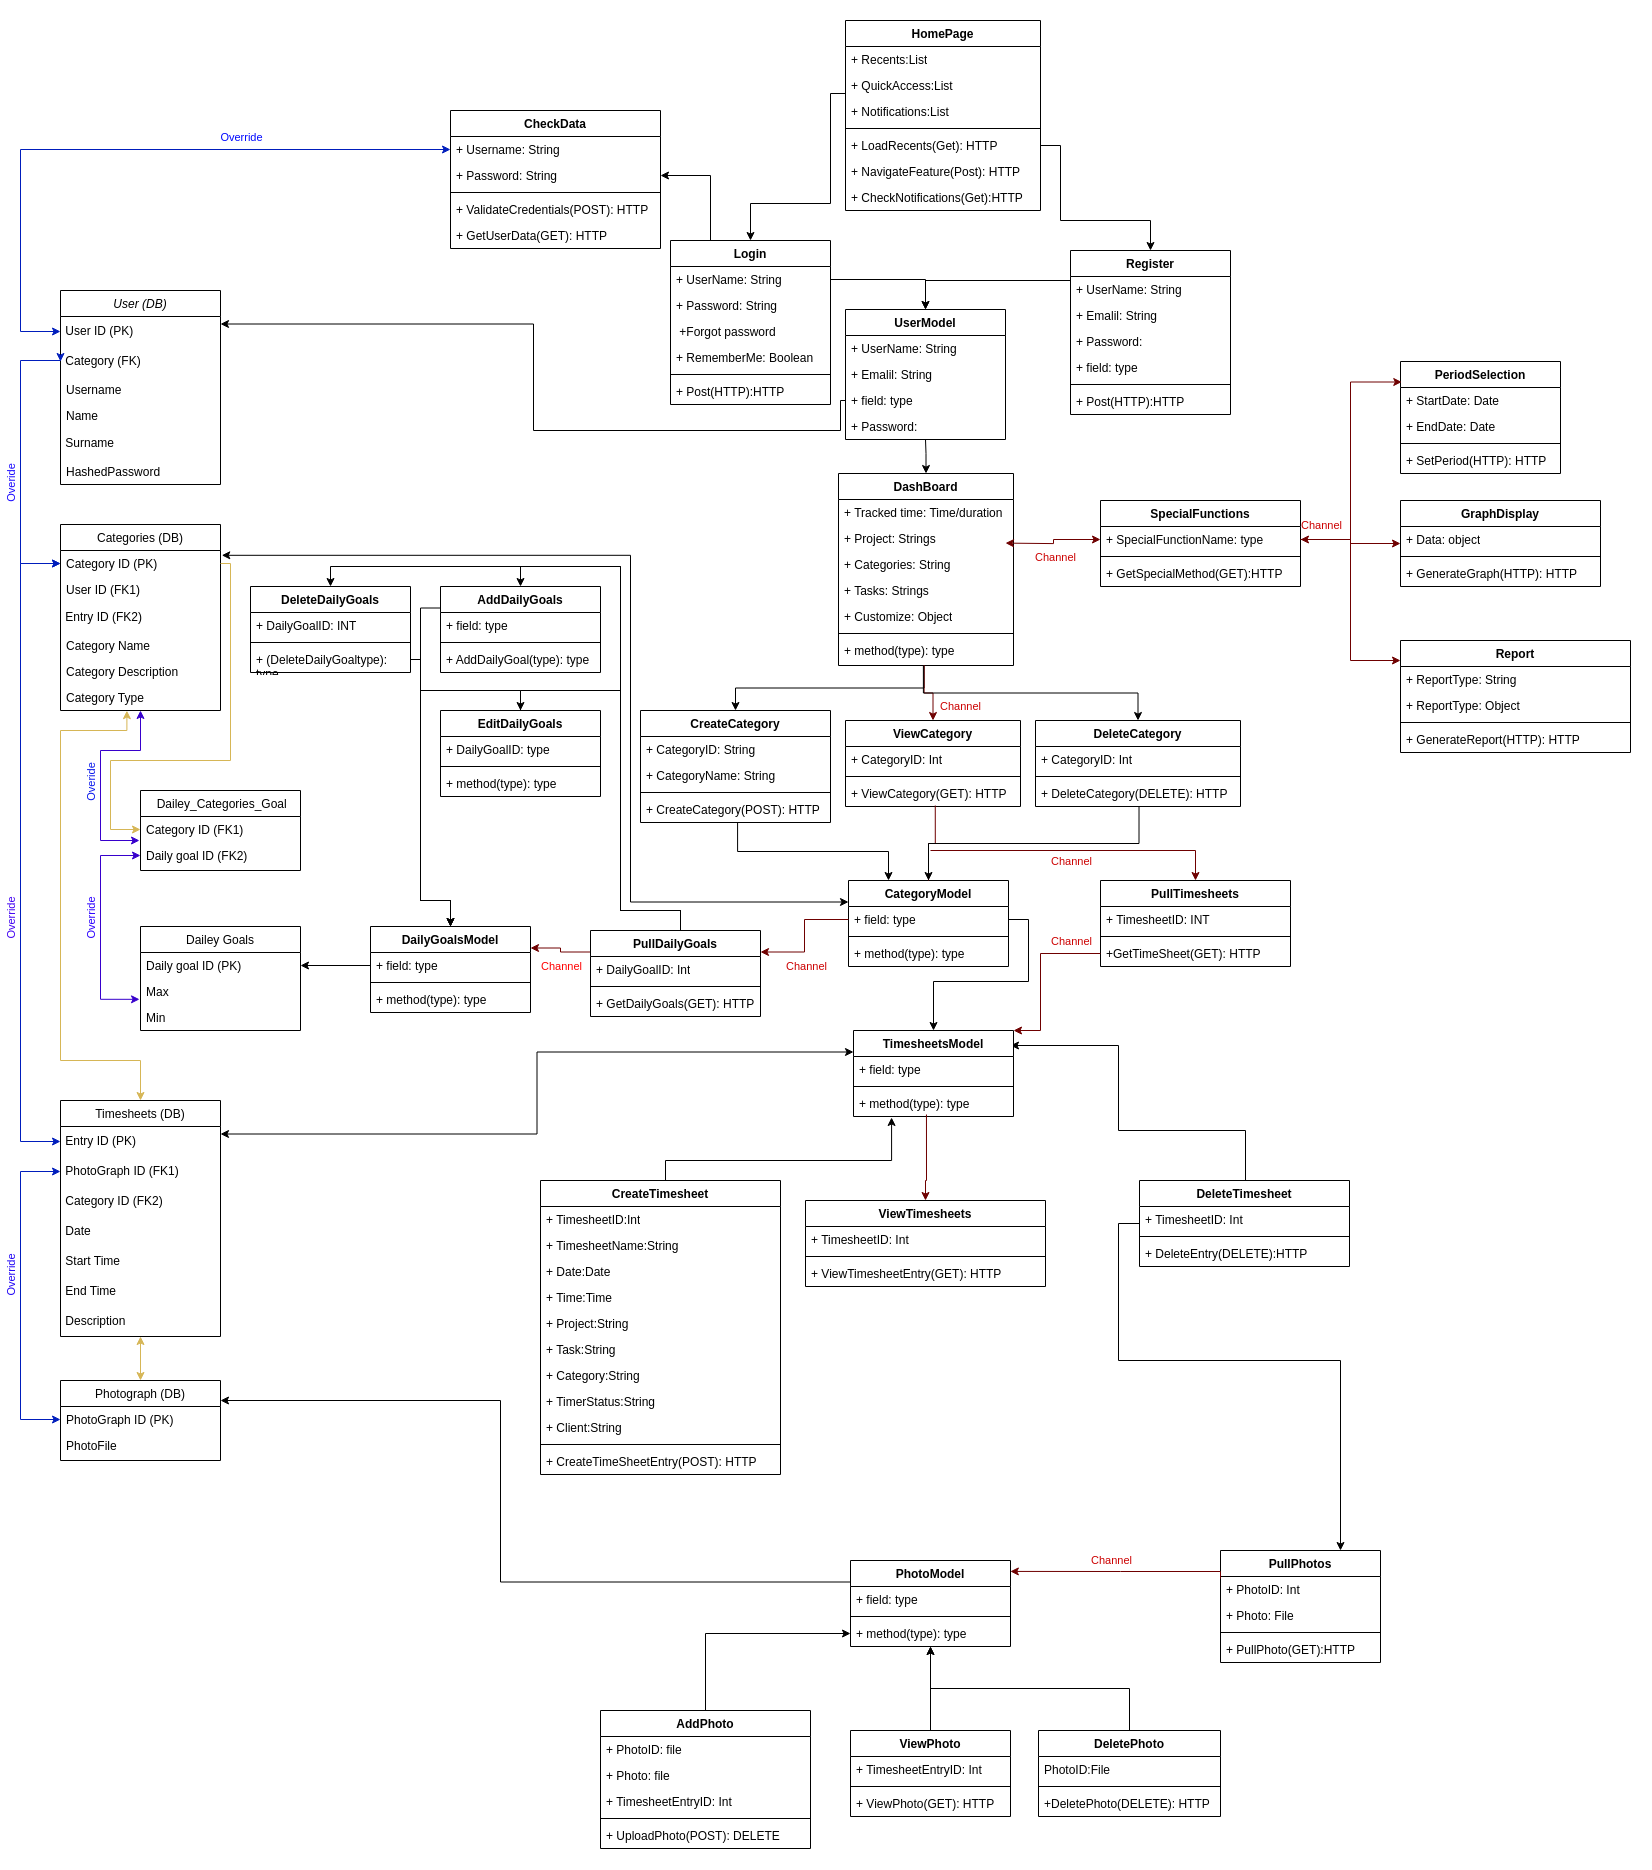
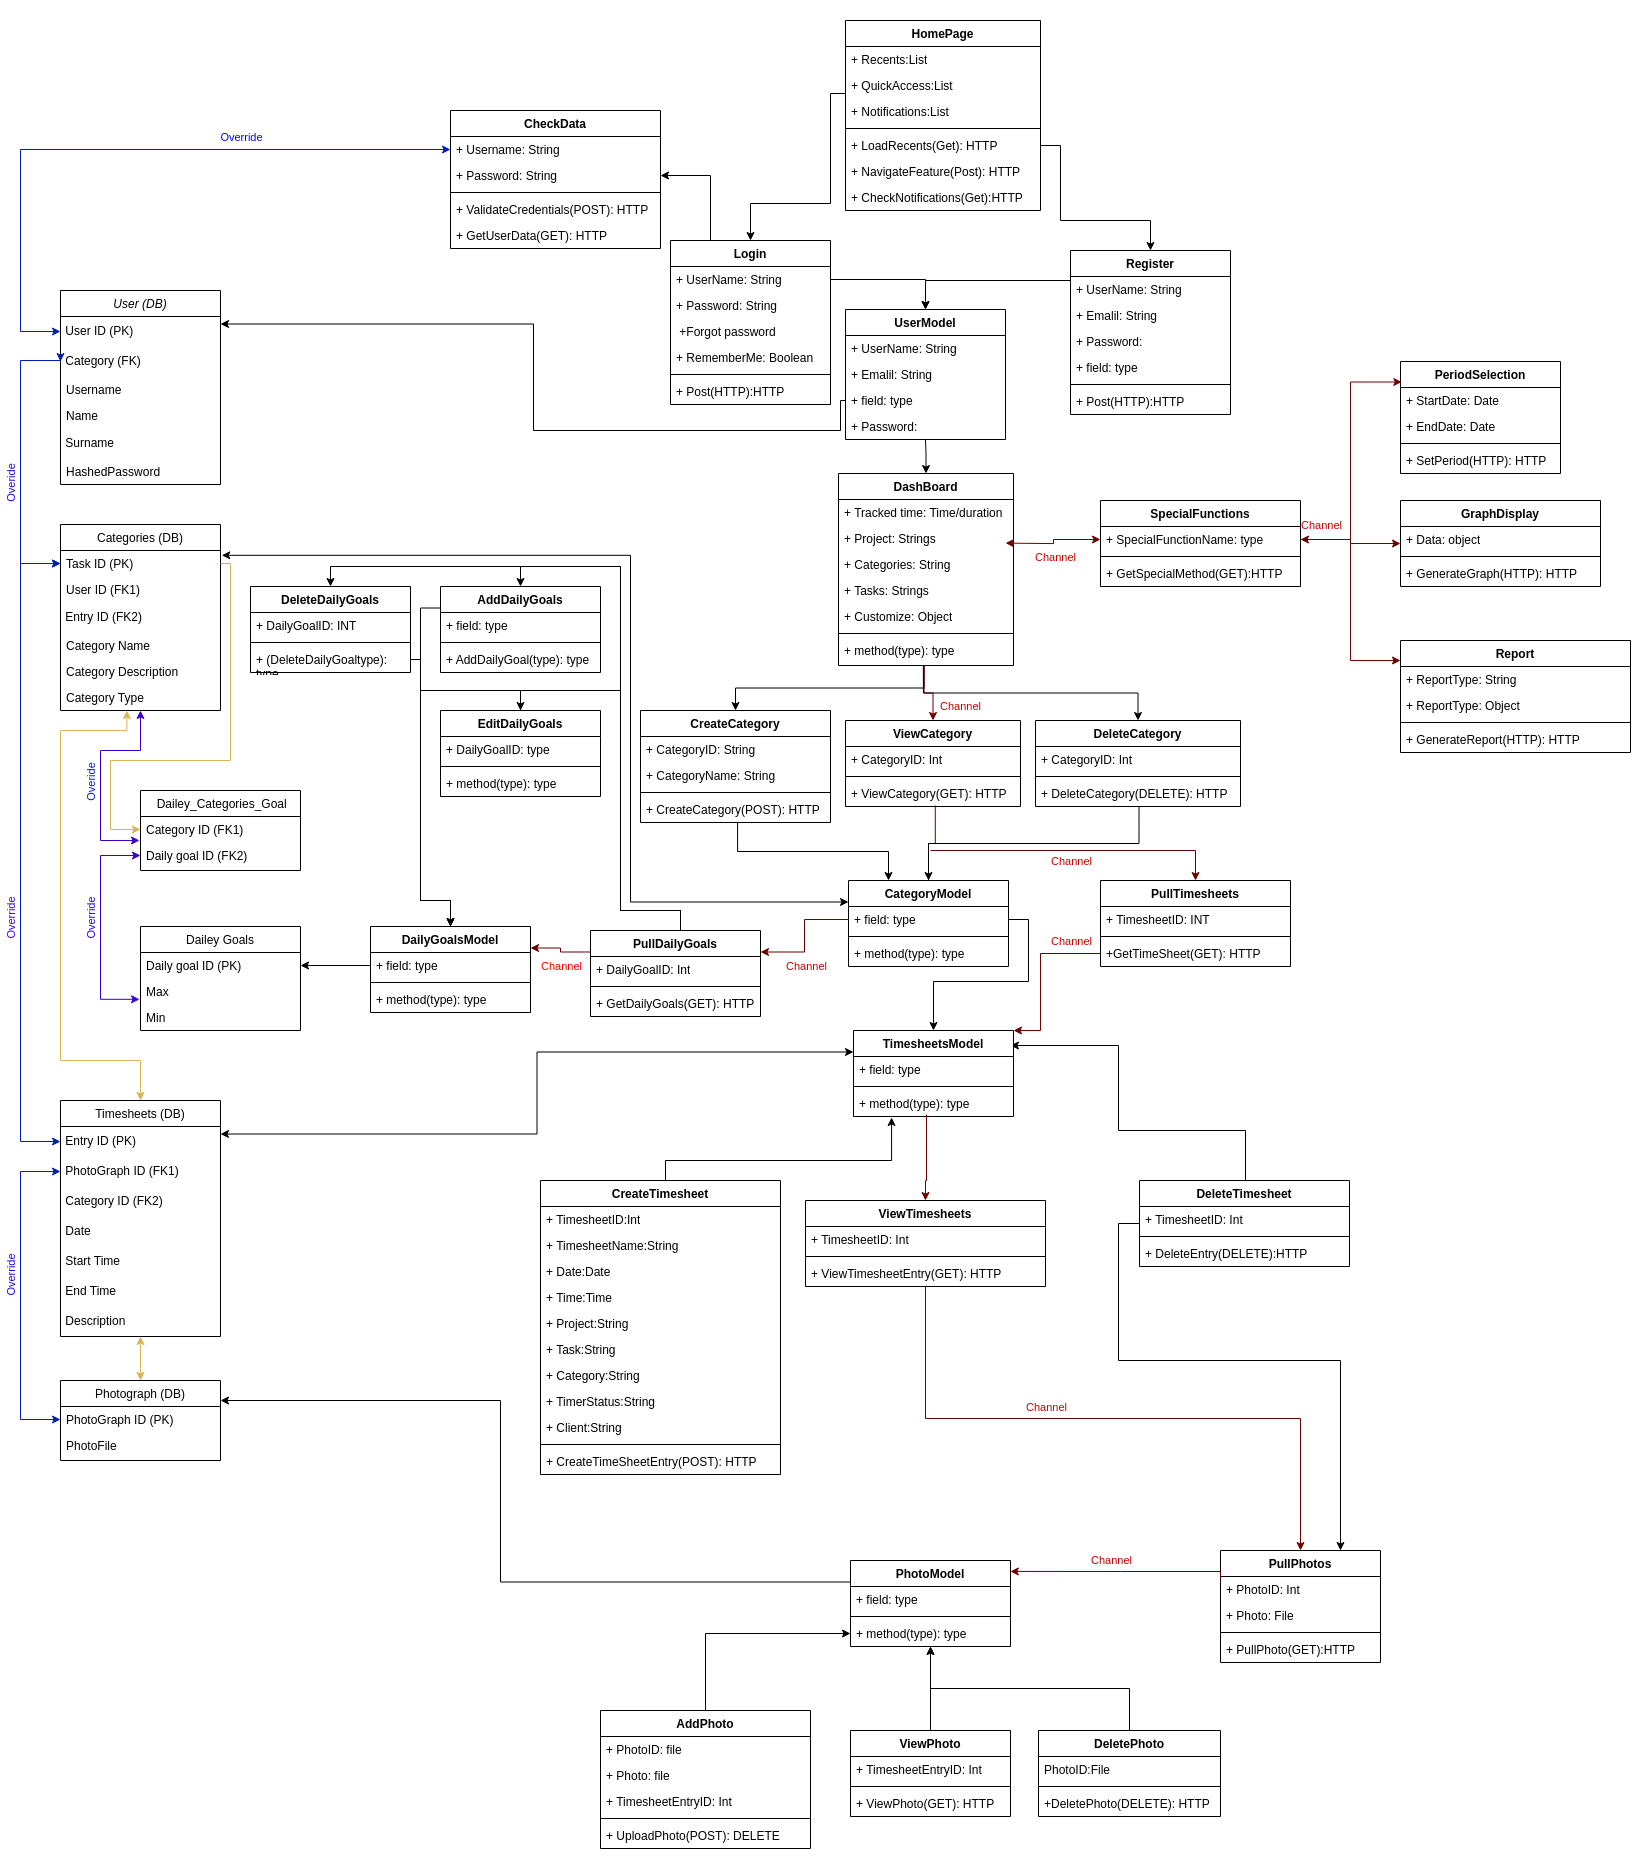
node "Category ID (PK)": label "Category ID (PK)" -> "Task ID (PK)"
edge "ViewTimesheets" -> "PullPhotos": added, label "Channel"
